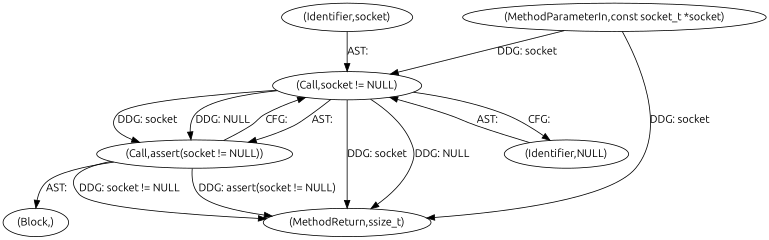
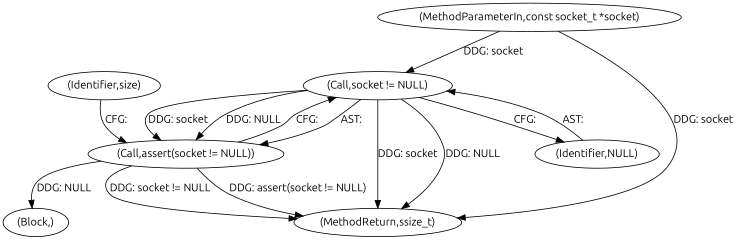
node "(Identifier,socket)": removed
node "(Identifier,size)": added
edge "(Call,assert(socket != NULL))" -> "(Block,)": label "AST: " -> "DDG: NULL"
